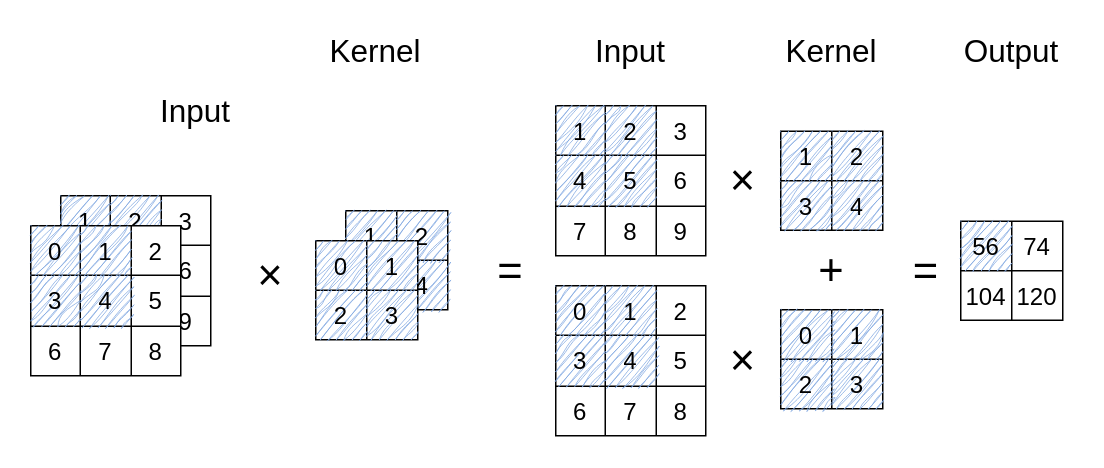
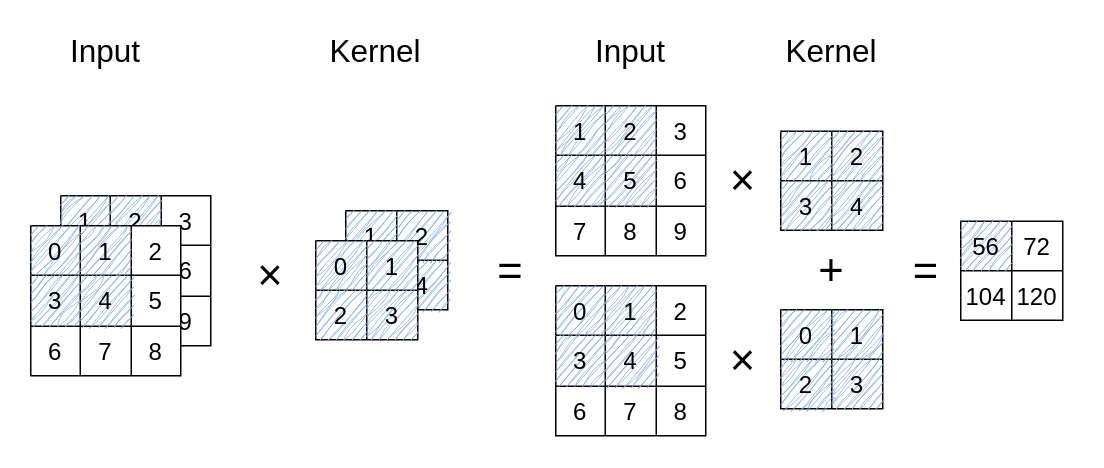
node "Output": removed
node "Input": moved (196, 110) -> (106, 50)
node "74": label "74" -> "72"
